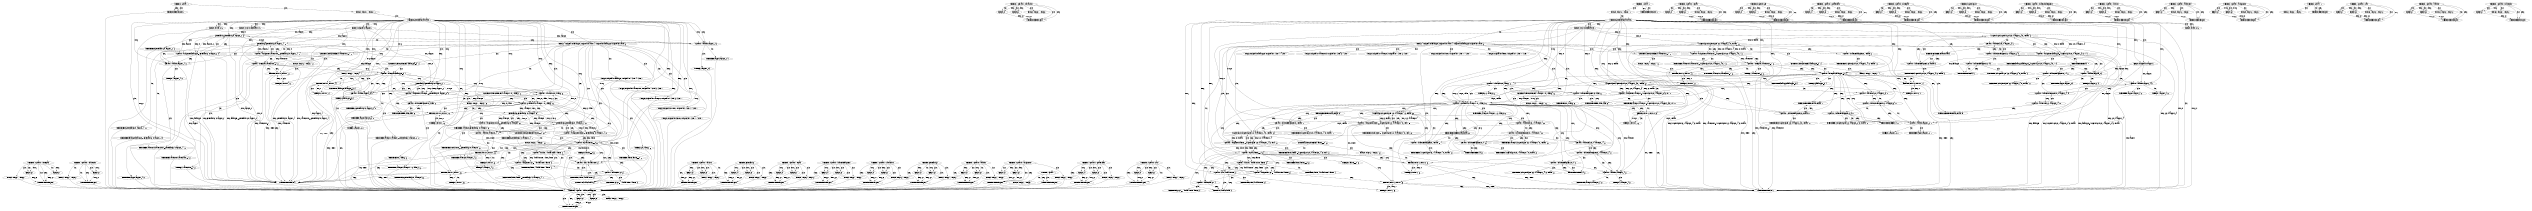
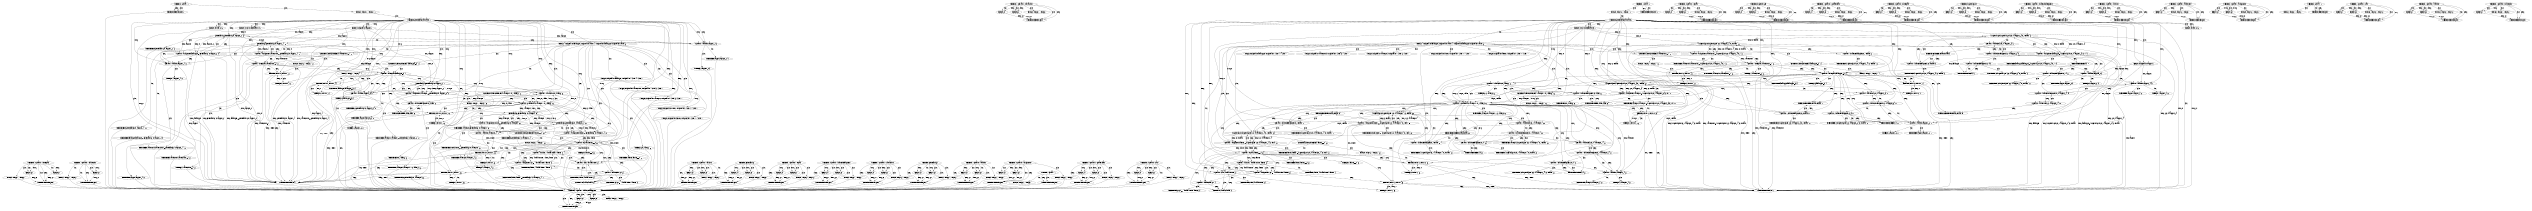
edge "(get_exif_ui32,get_exif_ui32(e, value_pos))" -> "(IDENTIFIER,e,get_exif_ui32(e, value_pos))": added, label "AST:"
